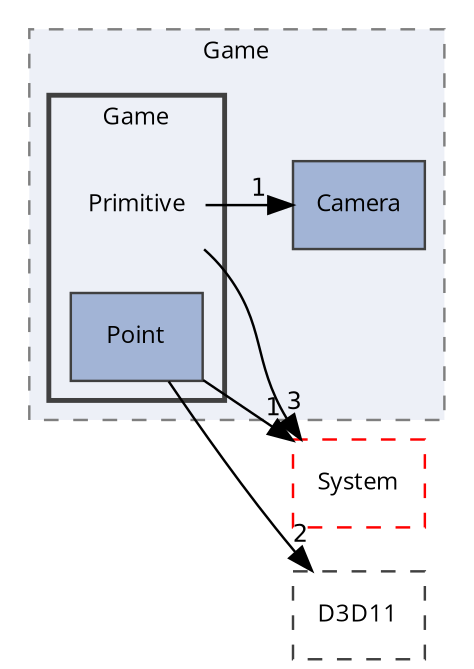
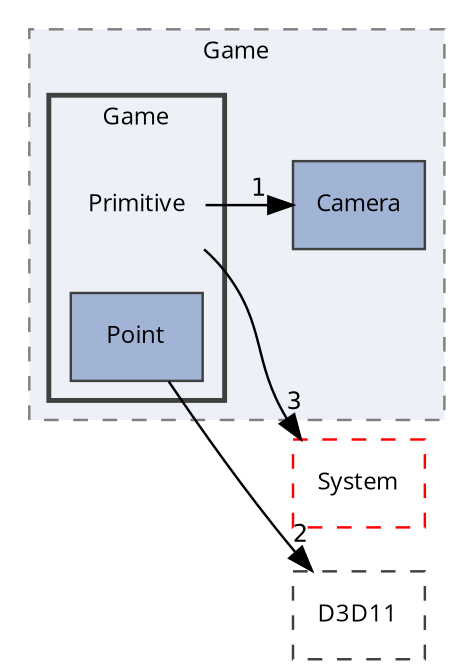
edge "Point" -> "System": removed
